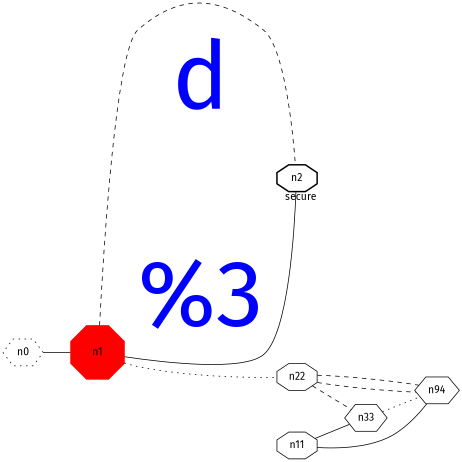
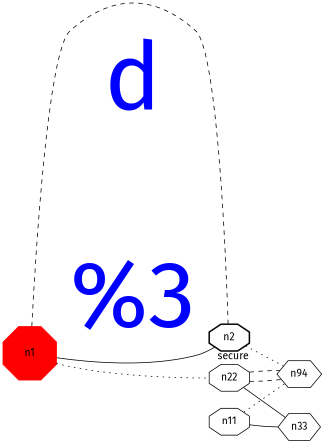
node "n0": removed
edge "n22" -- "n33": style dashed -> solid
edge "n94" -- "n33": now "n94" -- "n2 secure"
edge "n94" -- "n11": style solid -> dotted
